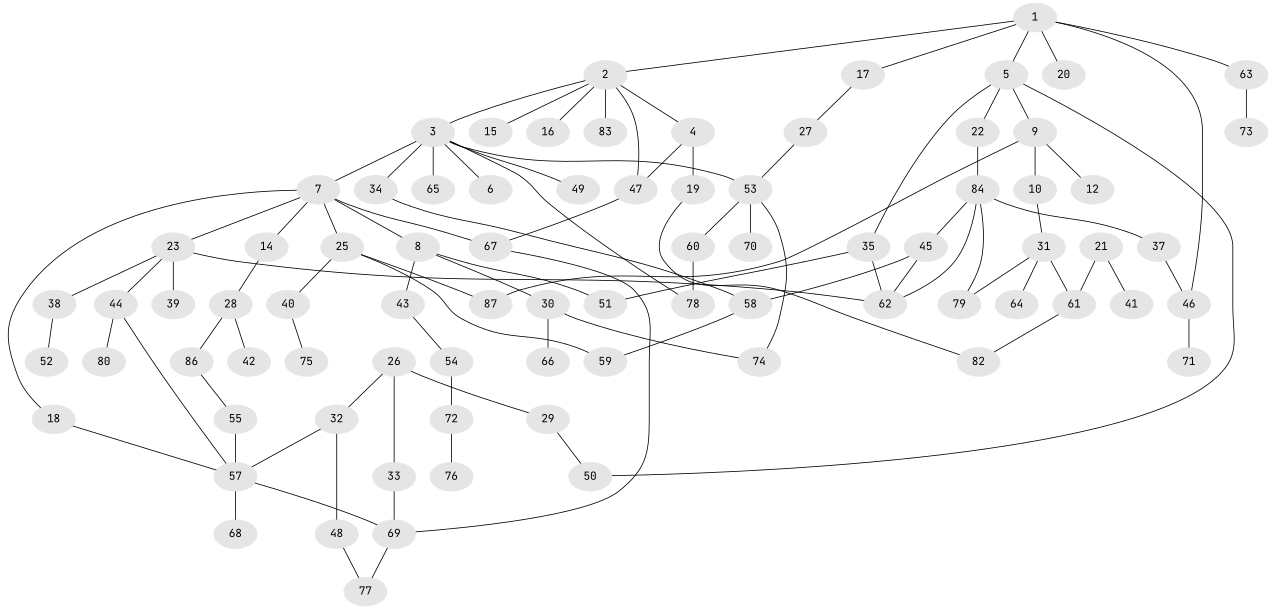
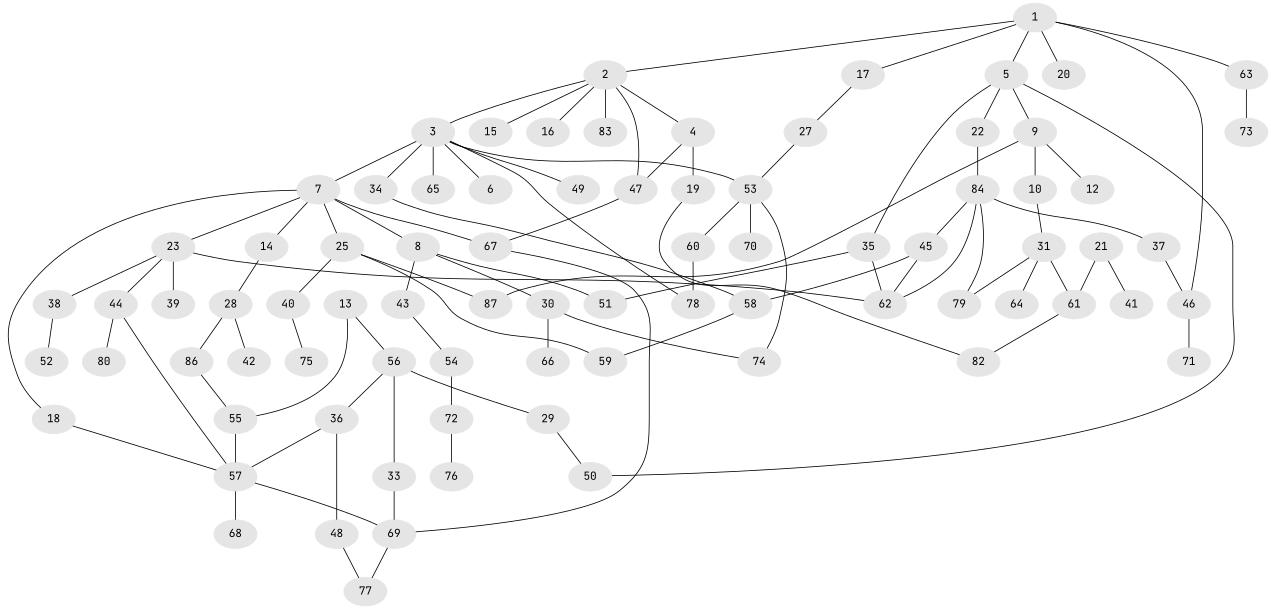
node "13": added
node "26": label "26" -> "56"
node "32": label "32" -> "36"
